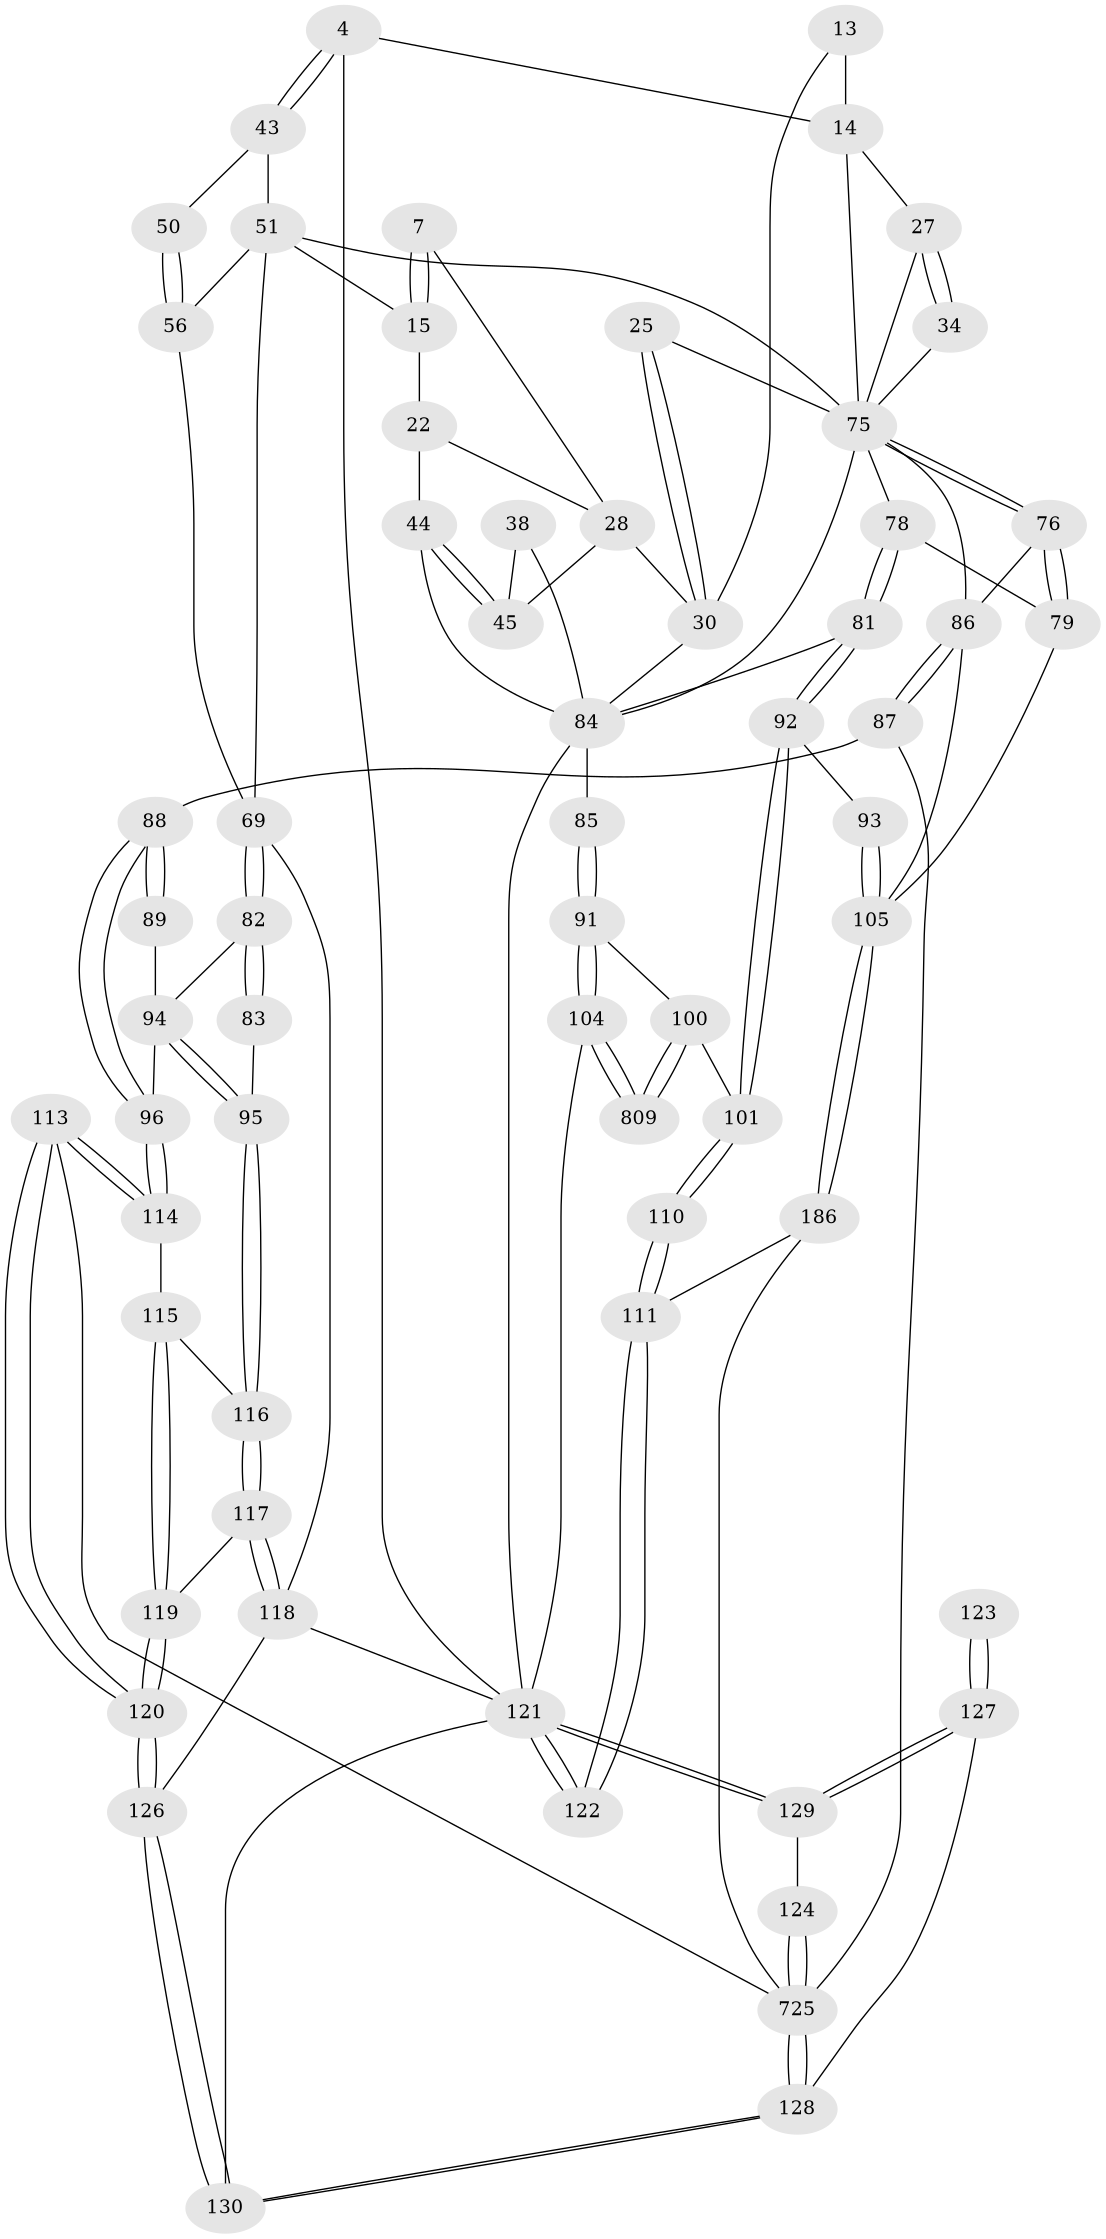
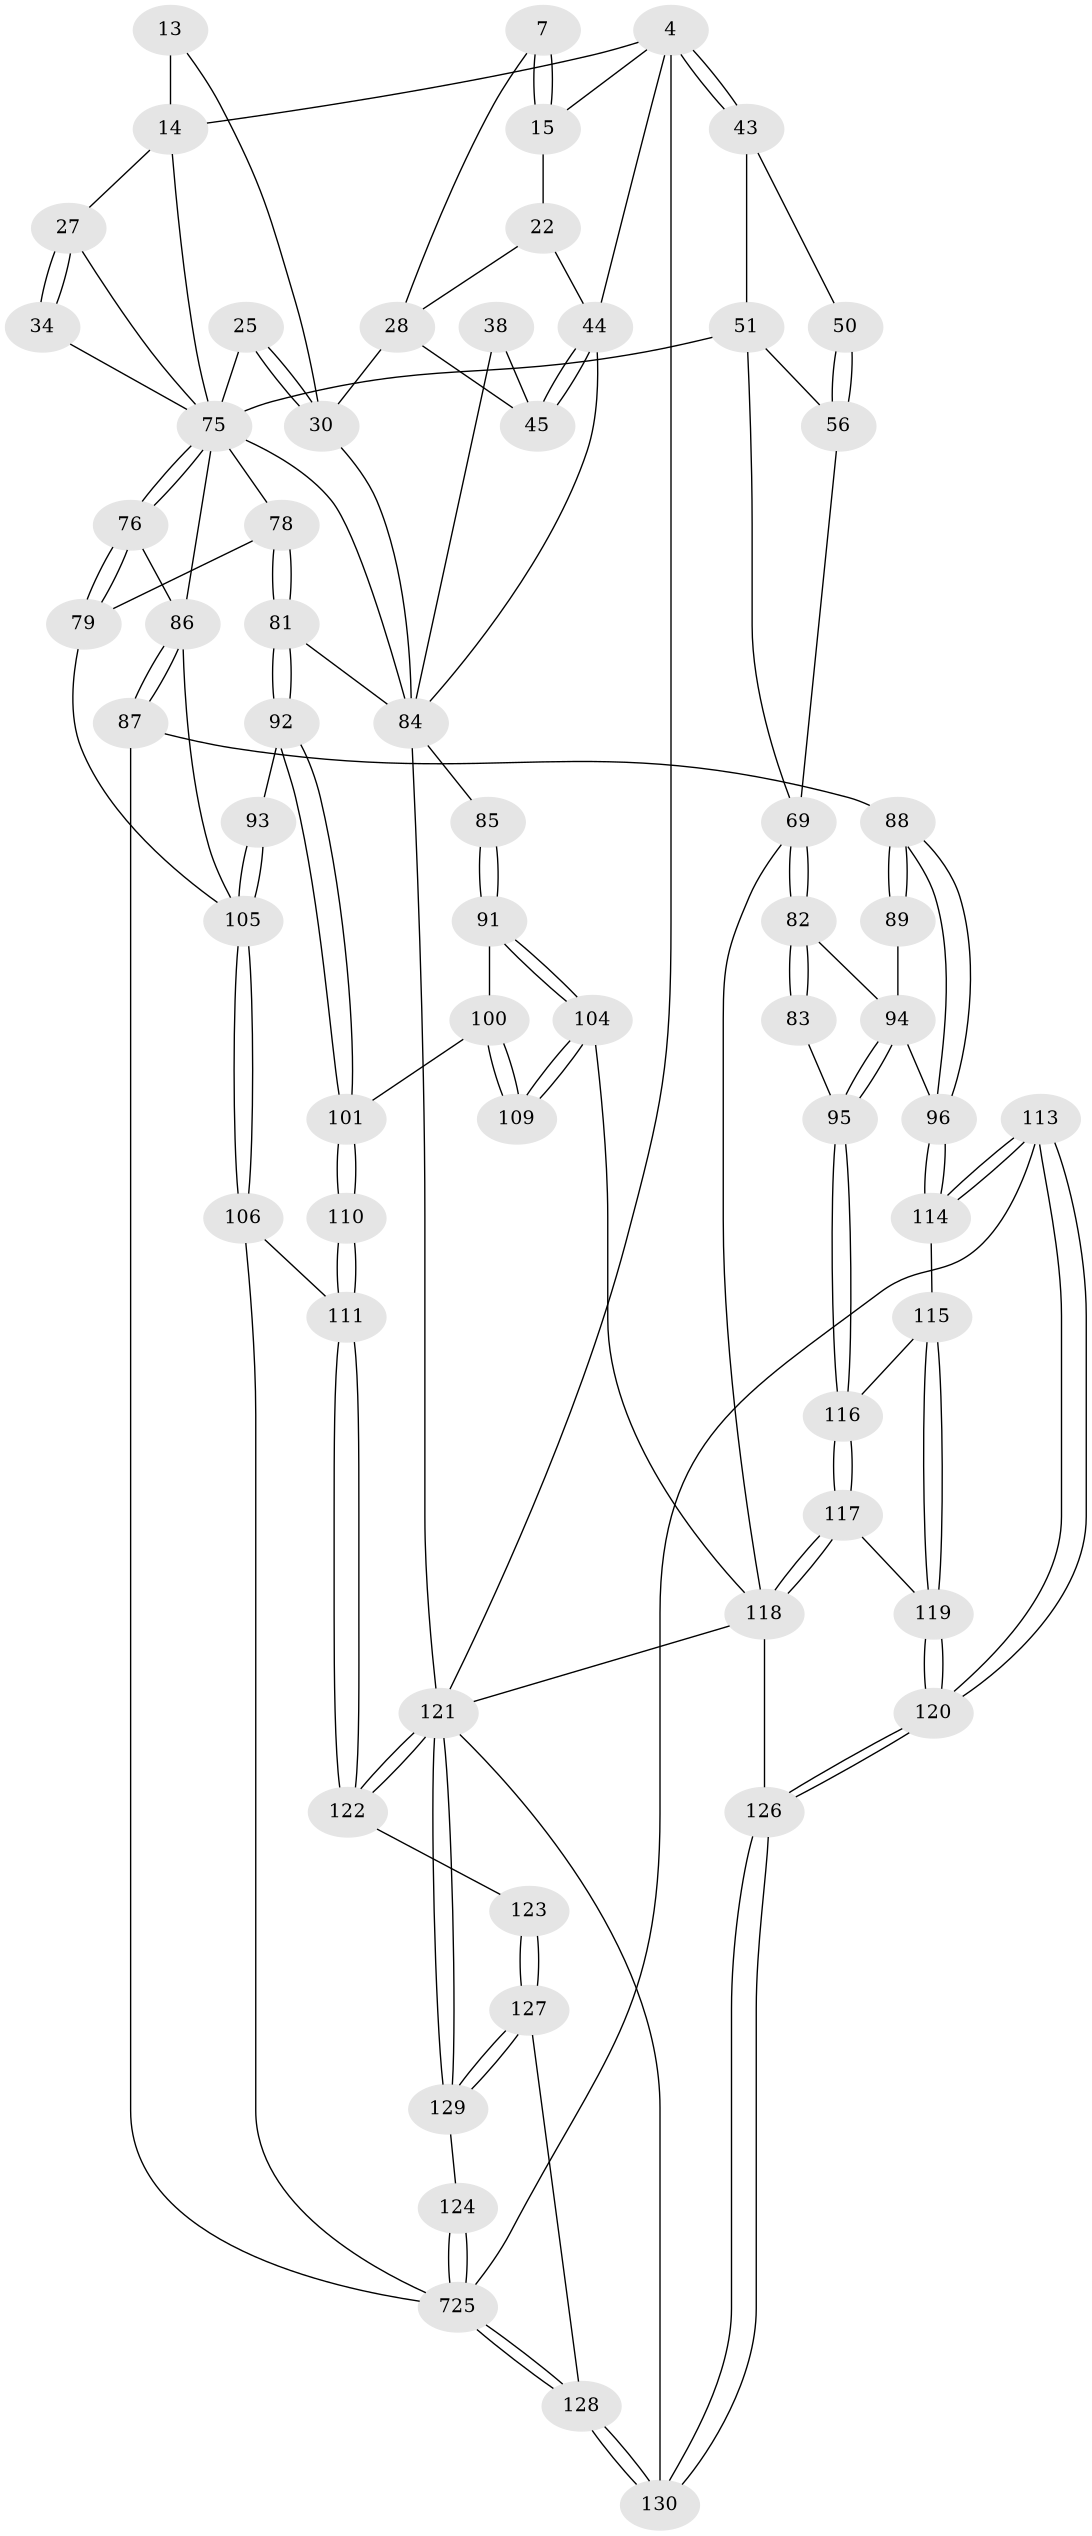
edge "4" -- "44": added
edge "51" -- "15": now "4" -- "15"
node "809": label "809" -> "109"
node "186": label "186" -> "106"
edge "104" -- "121": now "104" -- "118"
edge "122" -- "123": added
